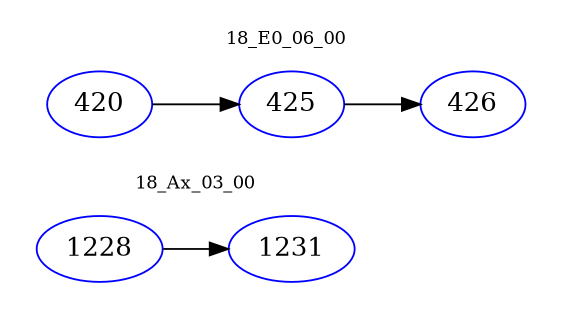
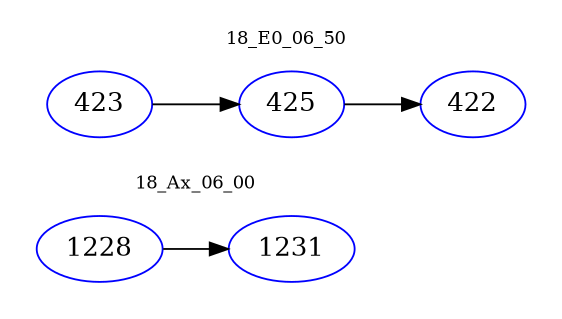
cluster "18_E0_06_00": label "18_E0_06_00" -> "18_E0_06_50"
node "420": label "420" -> "423"
node "426": label "426" -> "422"
cluster "18_Ax_03_00": label "18_Ax_03_00" -> "18_Ax_06_00"
